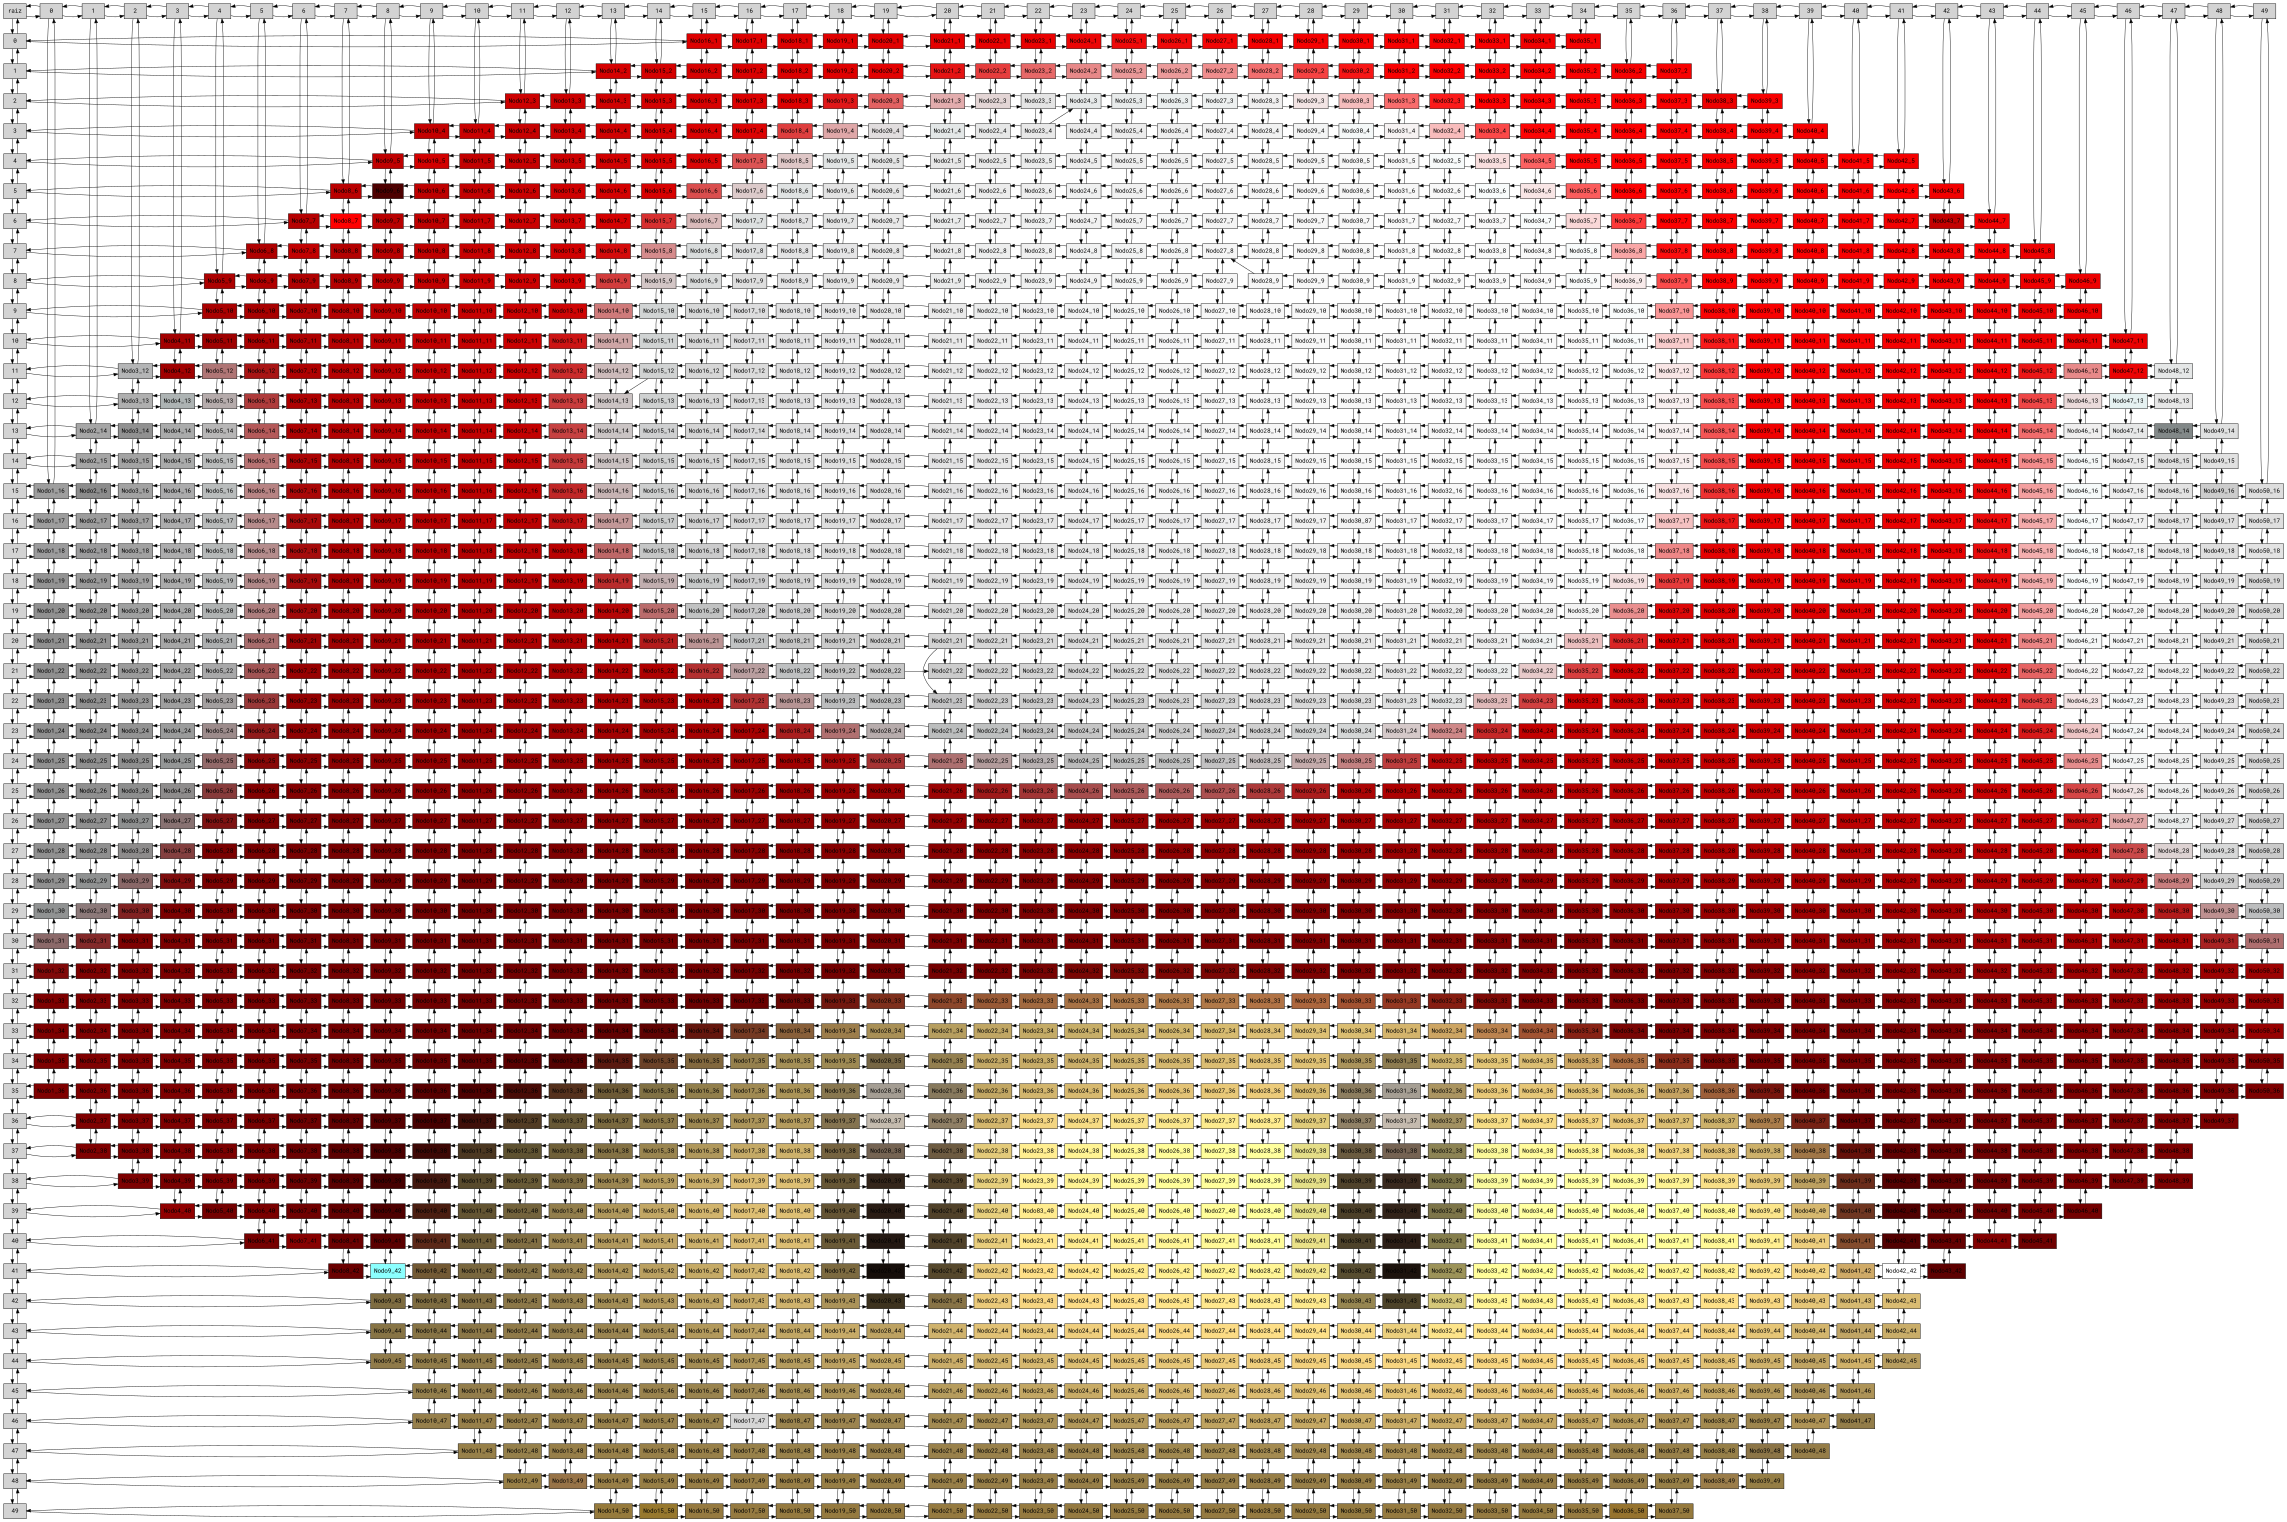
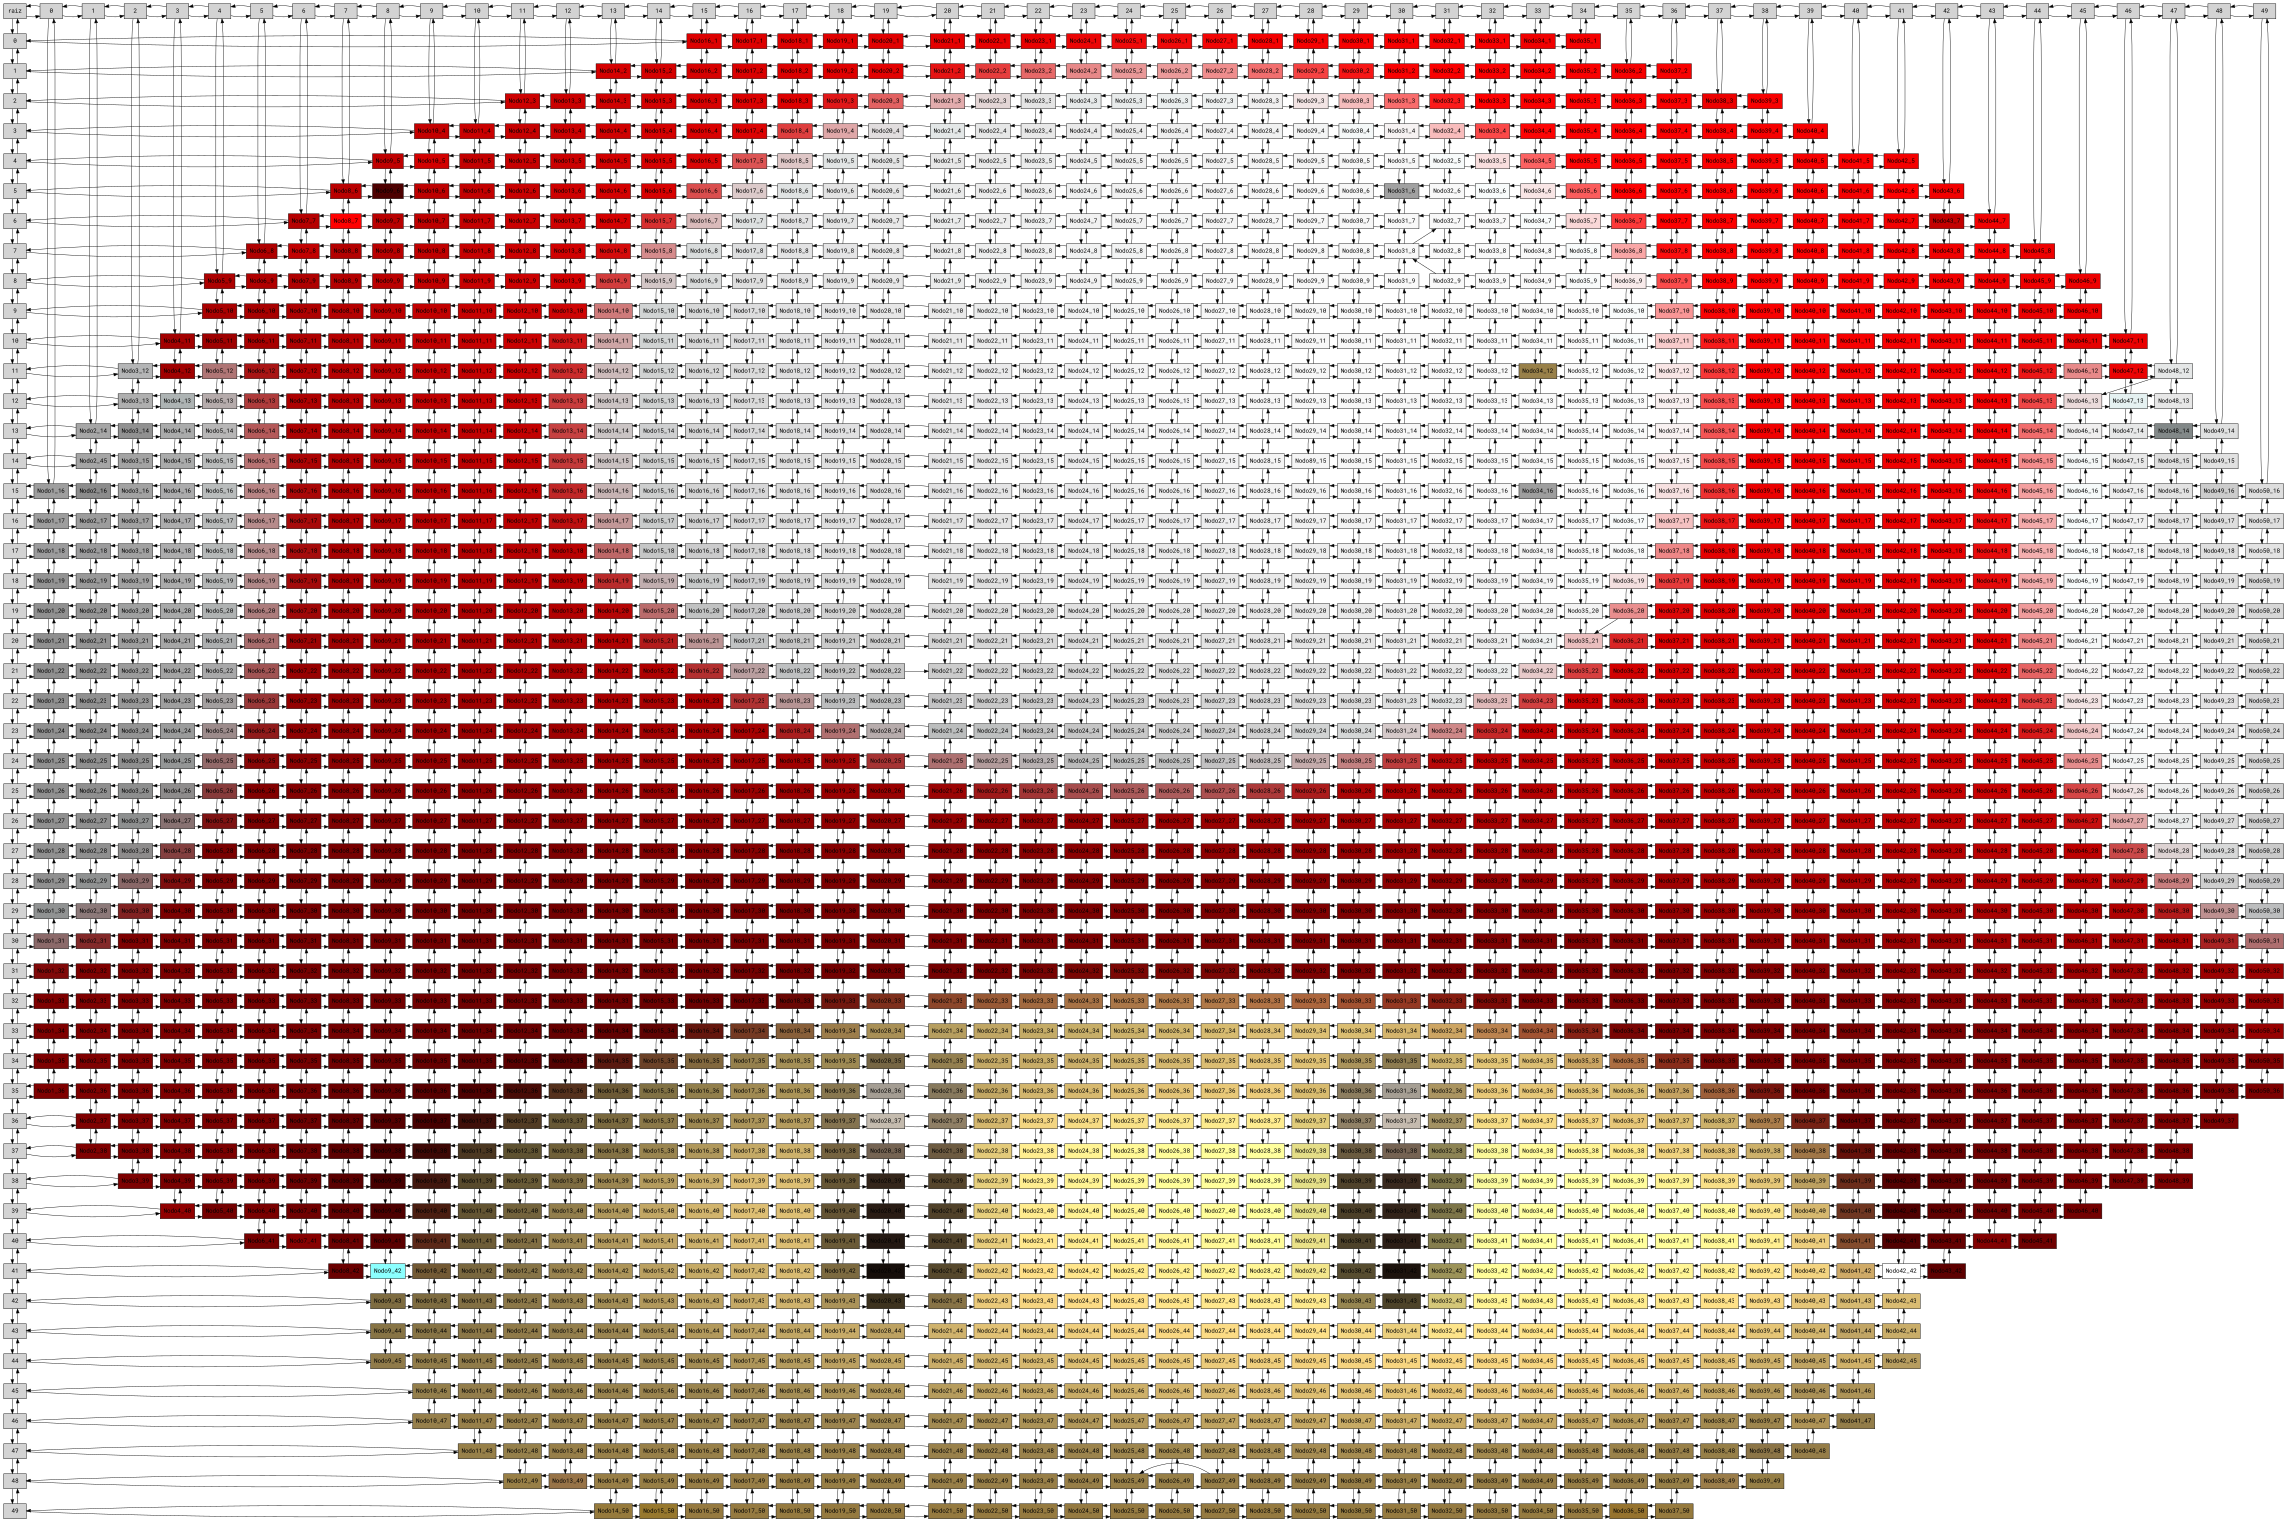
edge "Nodo23_4" -> "Nodo24_3": now "Nodo23_4" -> "Nodo24_4"
node "Nodo31_6": fillcolor #f7f7f7 -> #a1a1a1
edge "Nodo31_7" -> "Nodo32_7": now "Nodo31_8" -> "Nodo32_7"
edge "Nodo28_9" -> "Nodo27_8": now "Nodo28_9" -> "Nodo27_9"
edge "Nodo32_9" -> "Nodo31_9": now "Nodo32_9" -> "Nodo31_8"
node "Nodo34_12": fillcolor #f9f9f9 -> #988049
edge "Nodo15_12" -> "Nodo14_13": now "Nodo15_13" -> "Nodo14_13"
edge "Nodo47_13" -> "Nodo46_13": now "Nodo48_12" -> "Nodo46_13"
node "Nodo2_15": label "Nodo2_15" -> "Nodo2_45"
node "Nodo29_15": label "Nodo29_15" -> "Nodo89_15"
node "Nodo34_16": fillcolor #f7f7f7 -> #9e9e9e
node "Nodo30_87": label "Nodo30_87" -> "Nodo30_17"
edge "Nodo20_19" -> "Nodo21_19": removed
edge "Nodo36_20" -> "Nodo36_21": now "Nodo36_20" -> "Nodo35_21"
edge "Nodo21_21" -> "Nodo21_23": now "Nodo21_22" -> "Nodo21_23"
node "Nodo83_40": label "Nodo83_40" -> "Nodo23_40"
node "Nodo17_47": fillcolor #d6d6d6 -> #99834d
edge "Nodo27_49" -> "Nodo26_49": now "Nodo27_49" -> "Nodo25_49"
